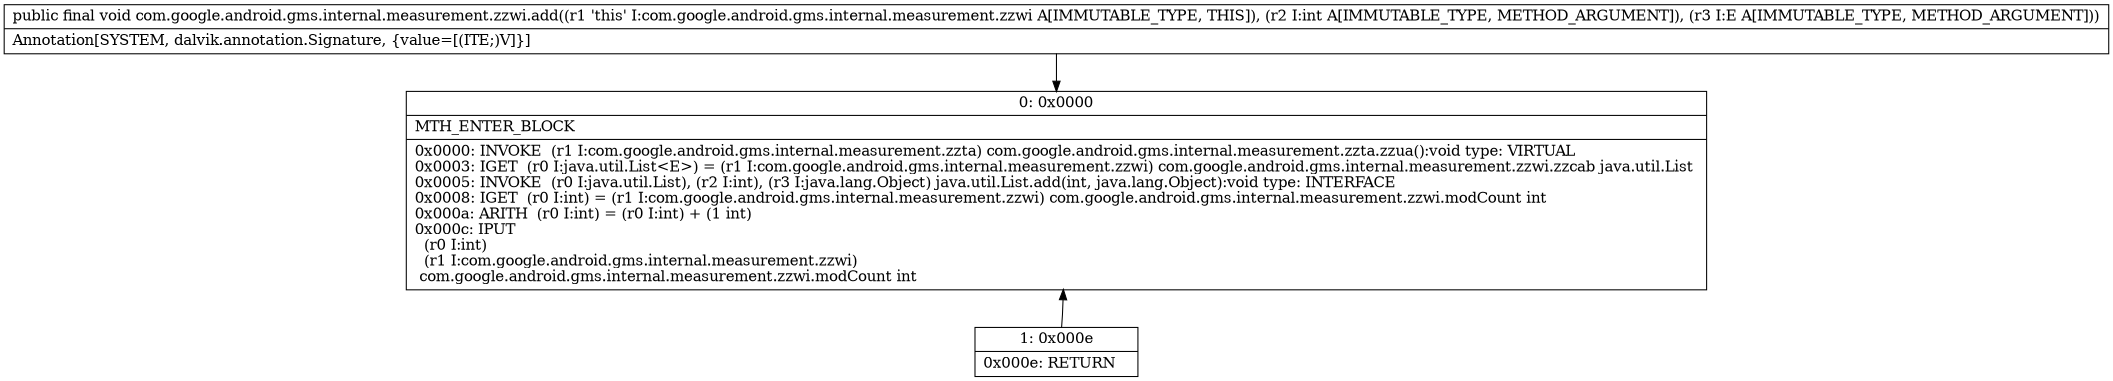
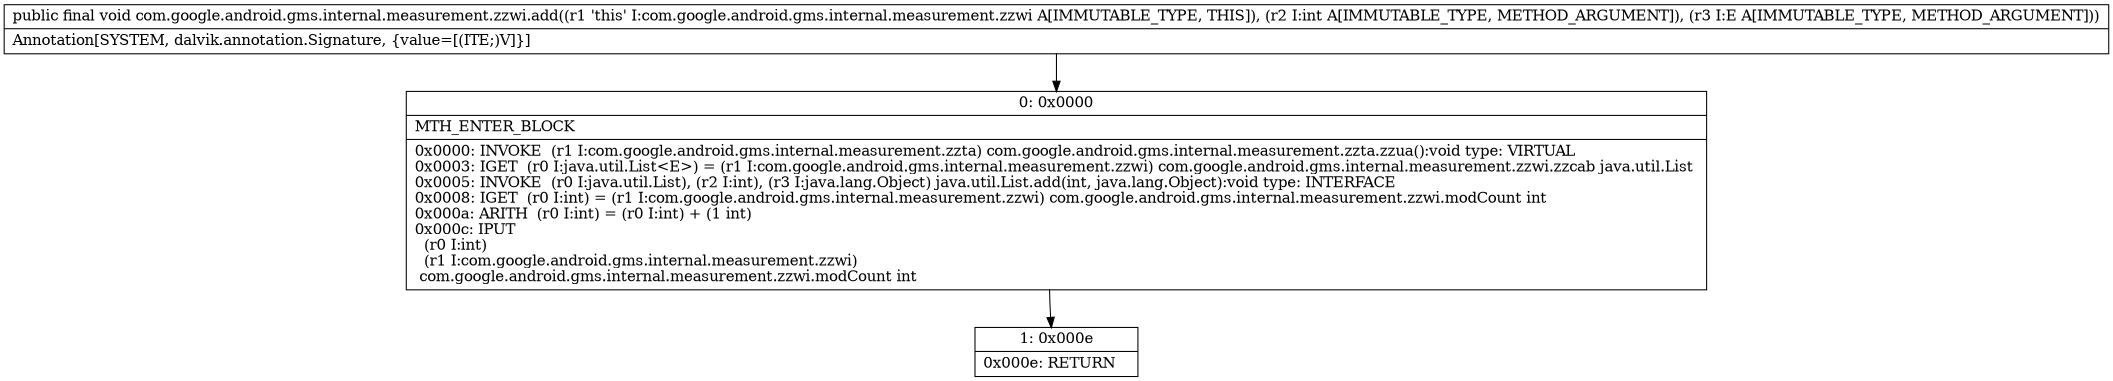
edge "1: 0x000e" -> "0: 0x0000": reversed
